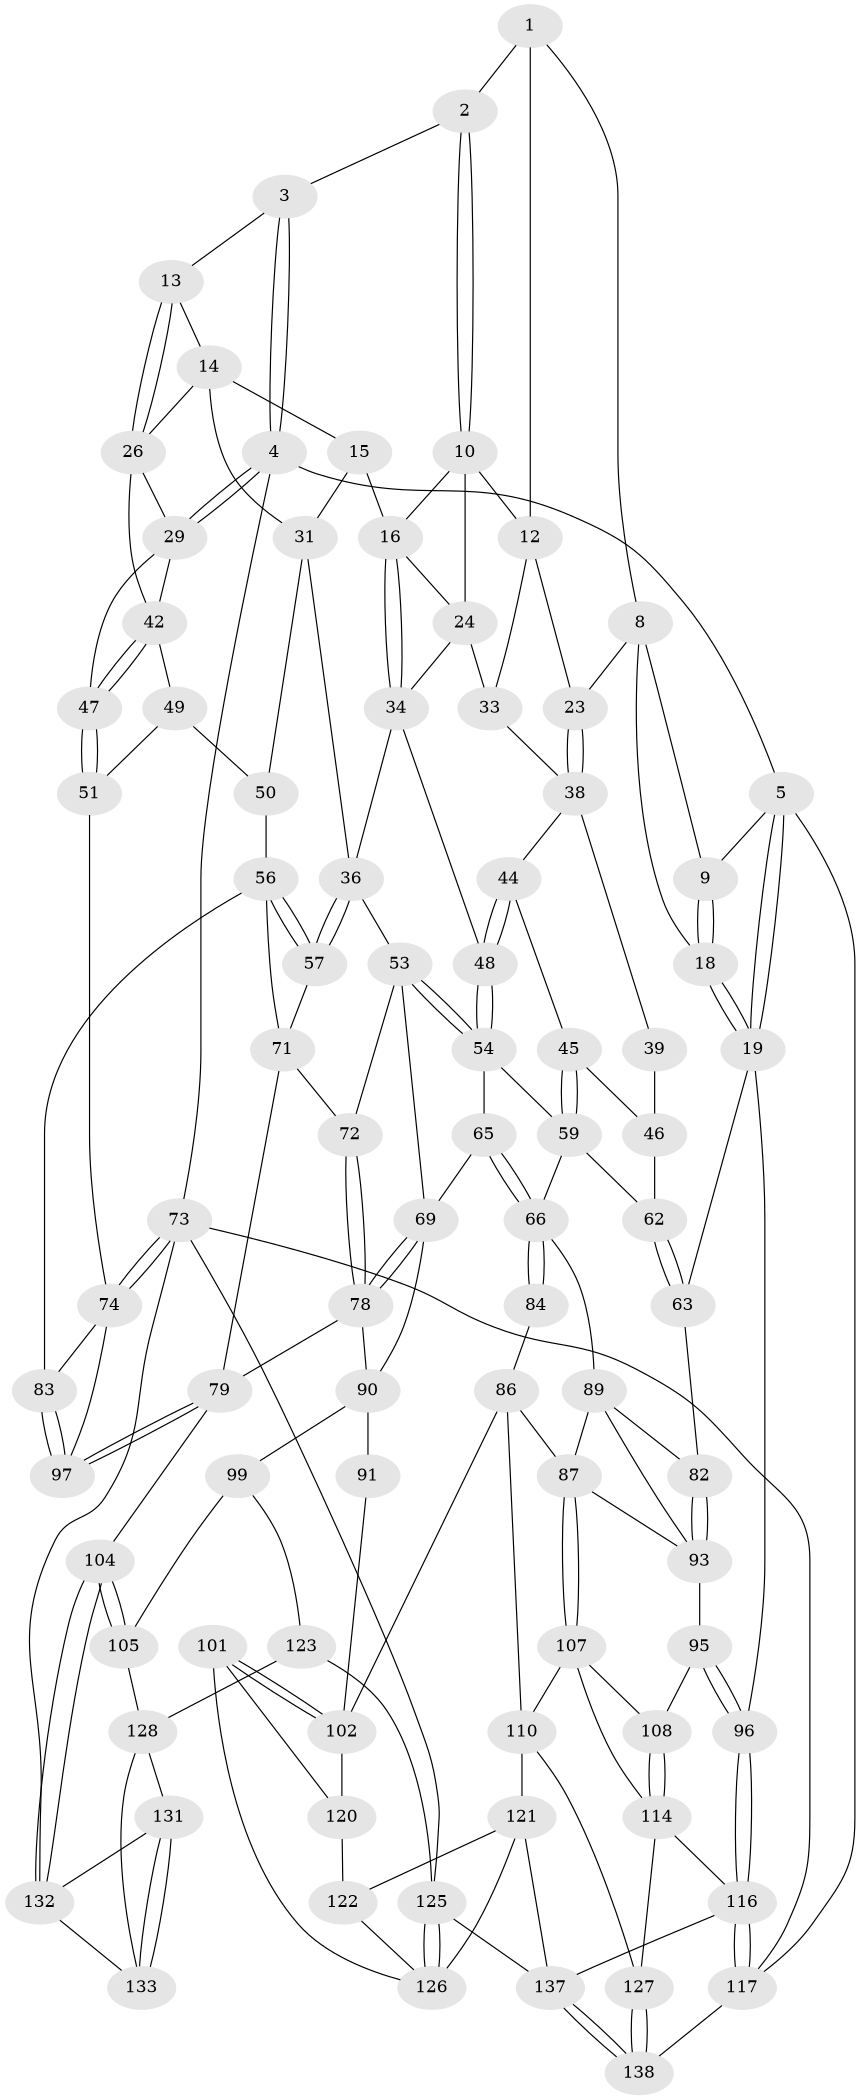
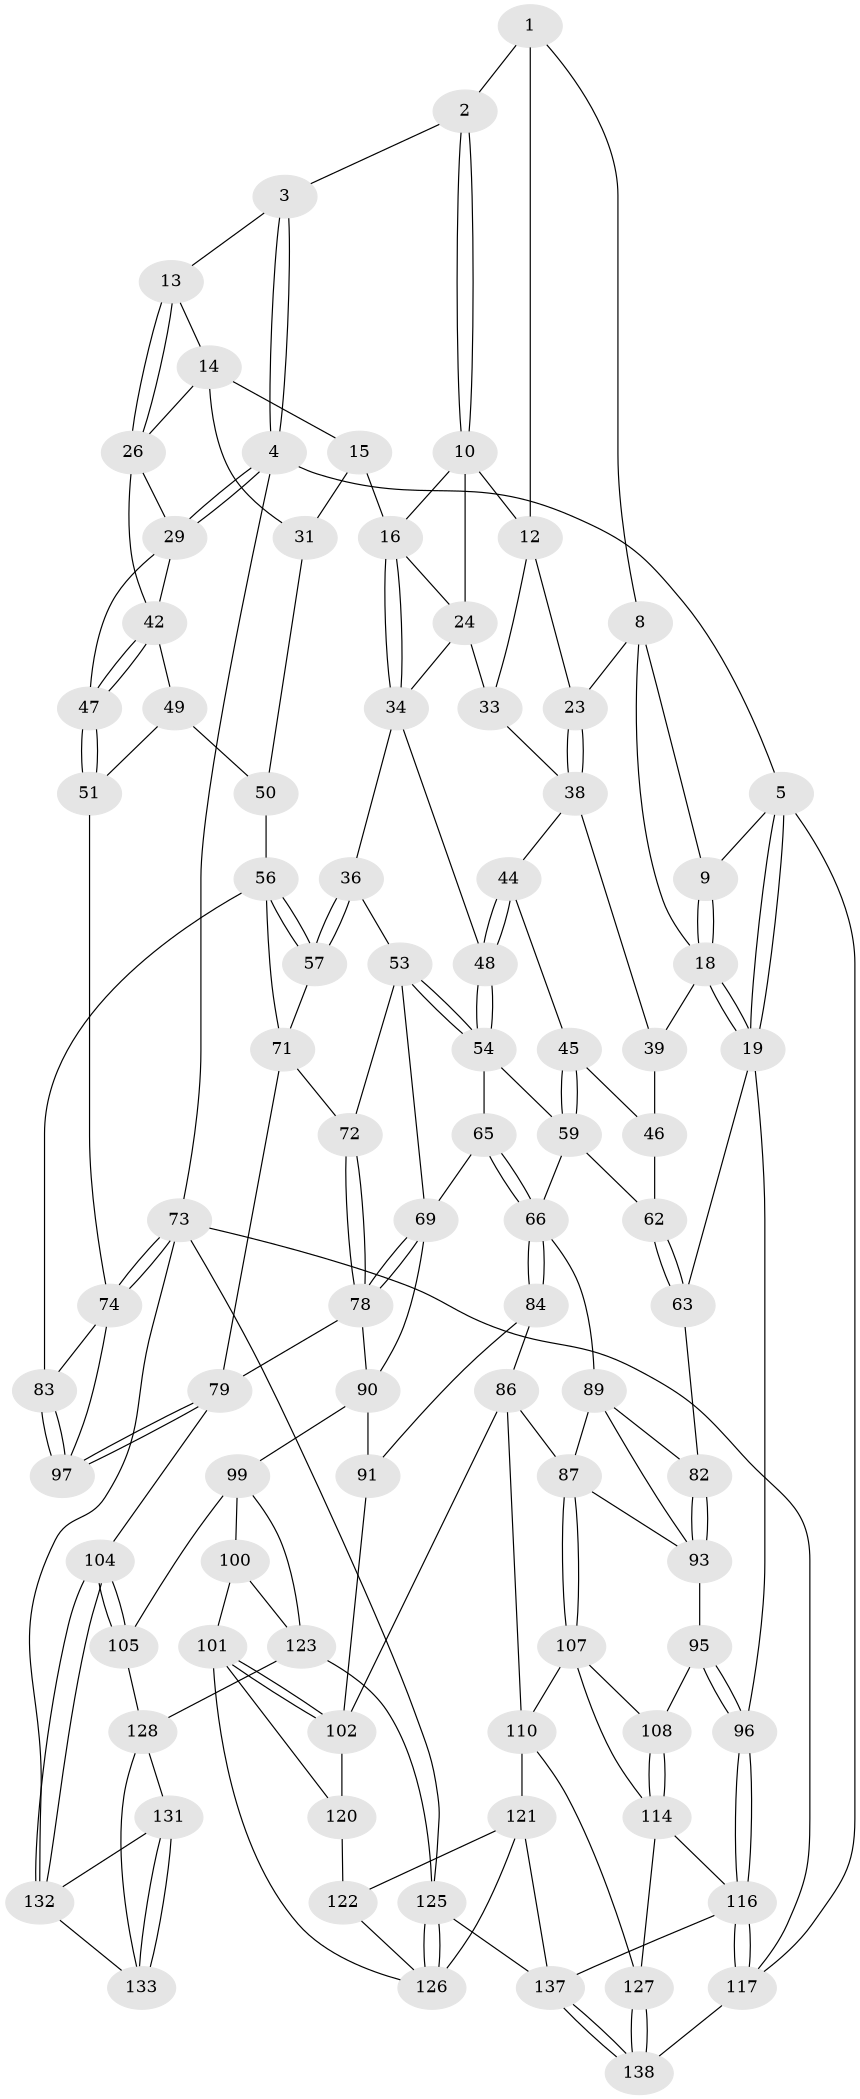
edge "31" -- "36": removed
edge "18" -- "39": added
edge "84" -- "91": added
node "100": added
